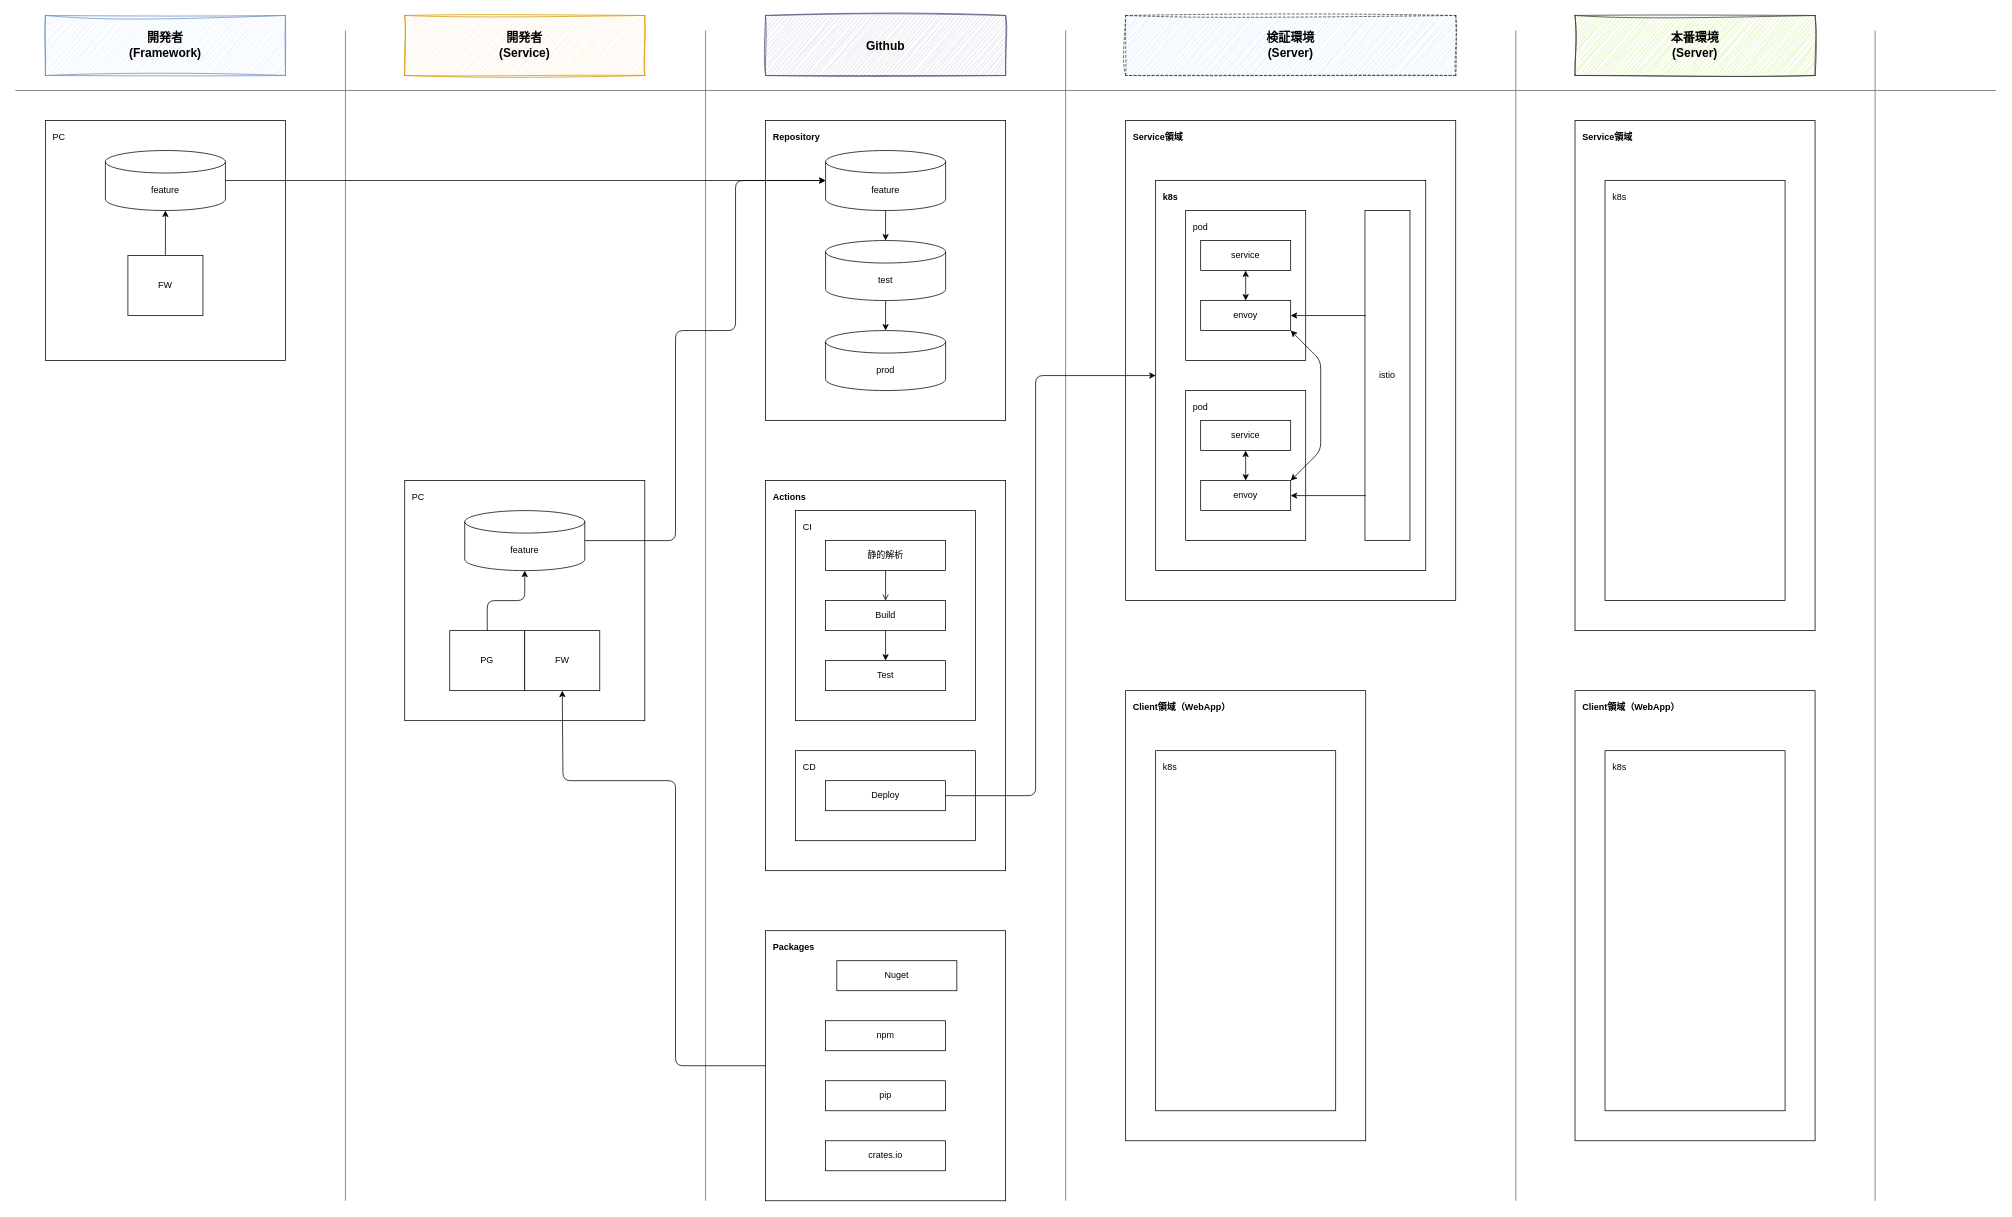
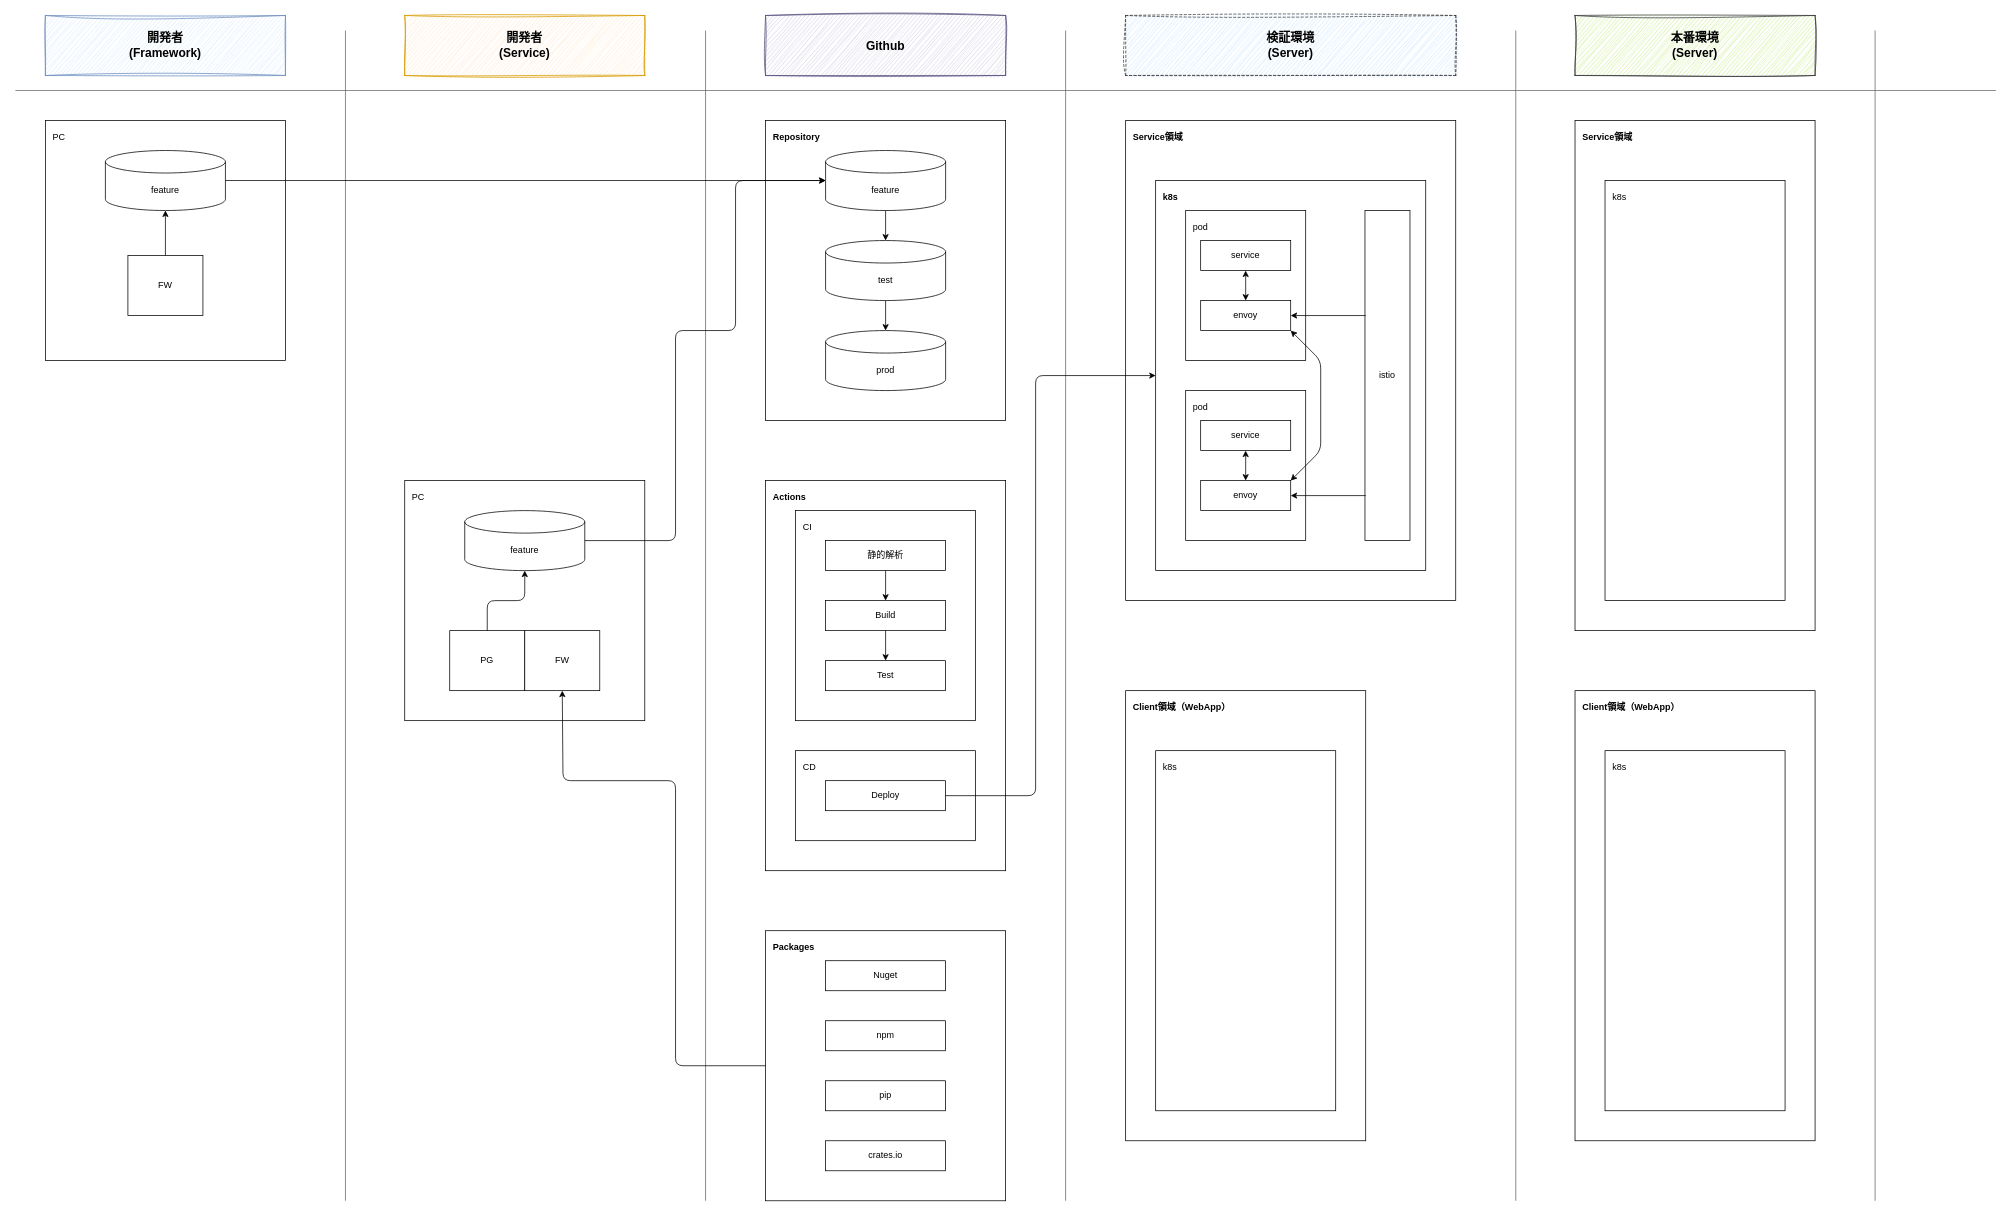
edge "静的解析" -> "Build": arrowhead open -> classic
node "Nuget": moved (897, 975) -> (885, 975)
